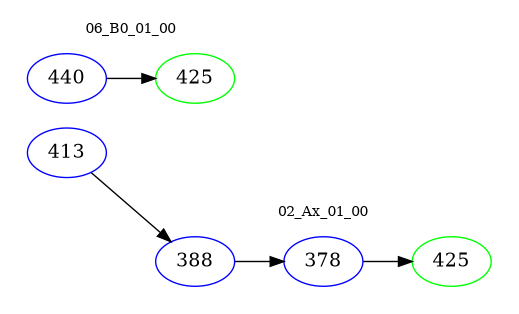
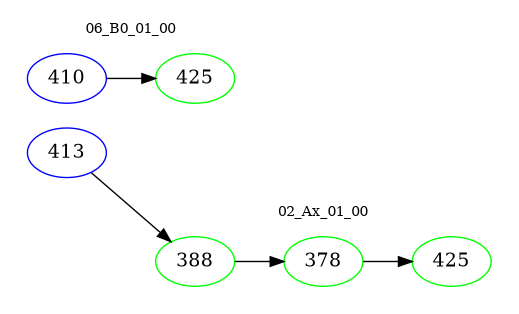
node "440": label "440" -> "410"
node "388": color blue -> green
node "378": color blue -> green
